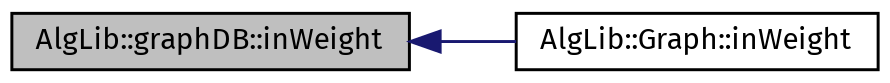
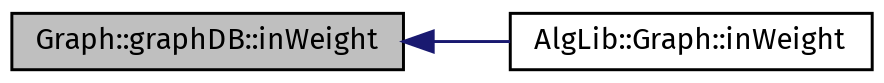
node "AlgLib::graphDB::inWeight": label "AlgLib::graphDB::inWeight" -> "Graph::graphDB::inWeight"
